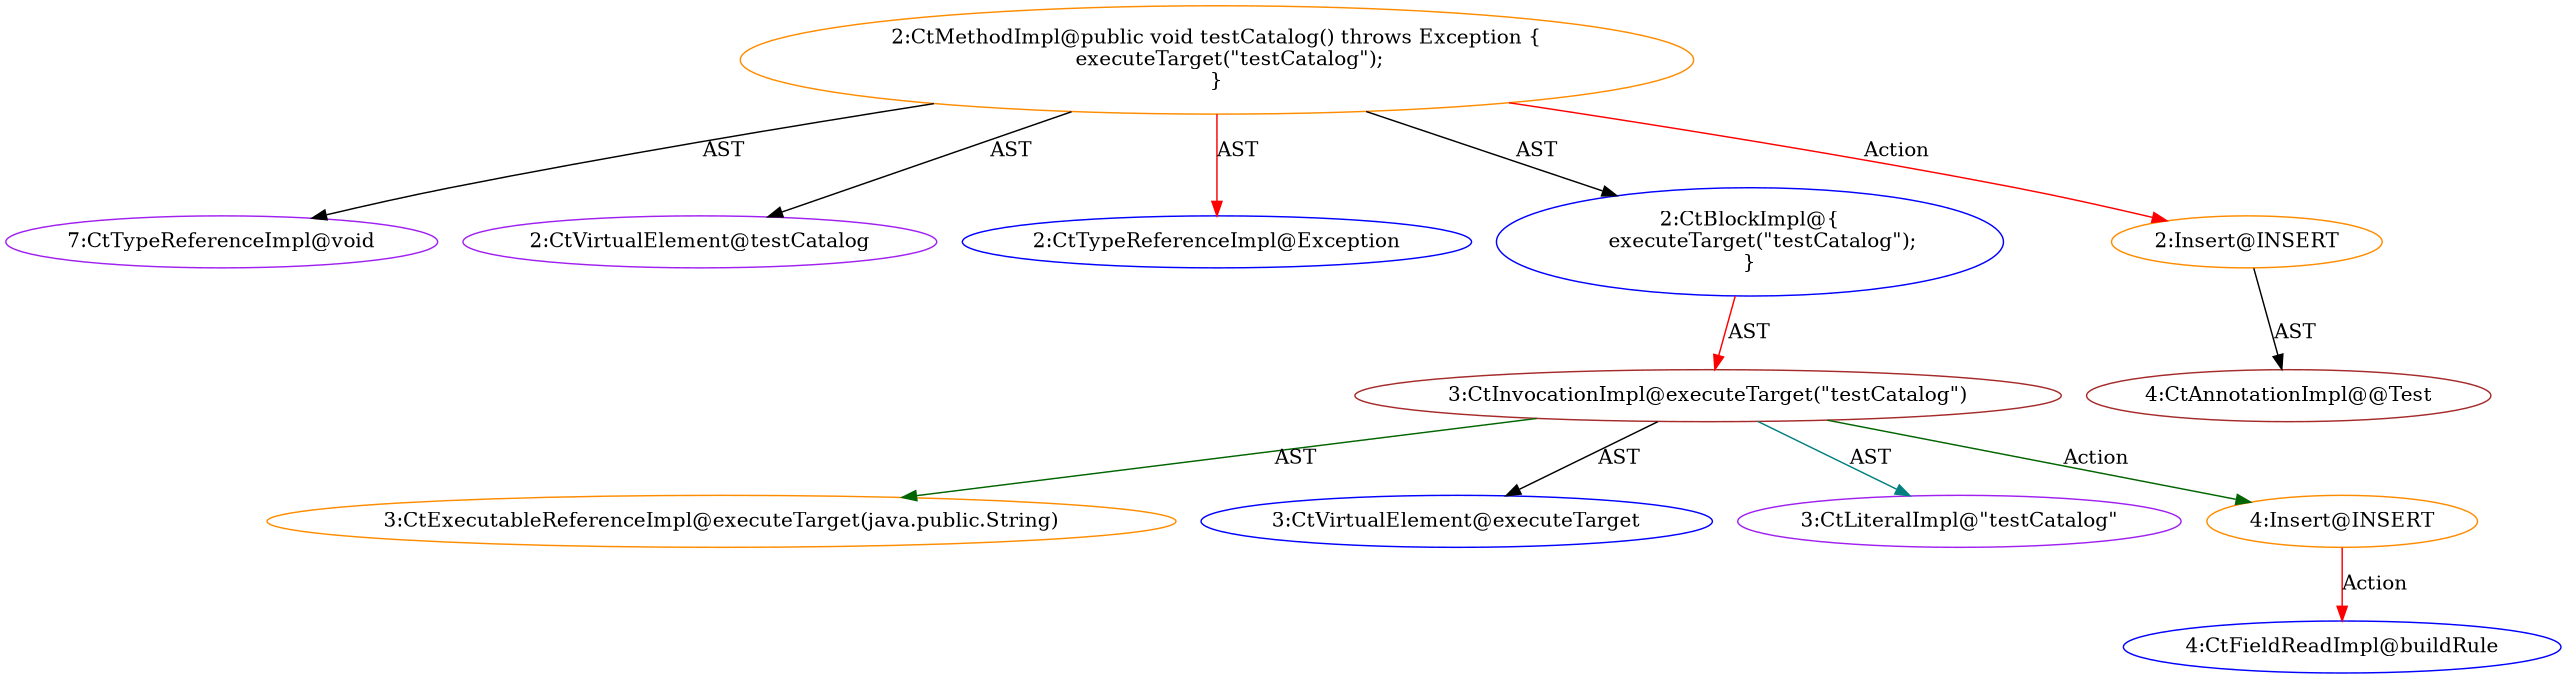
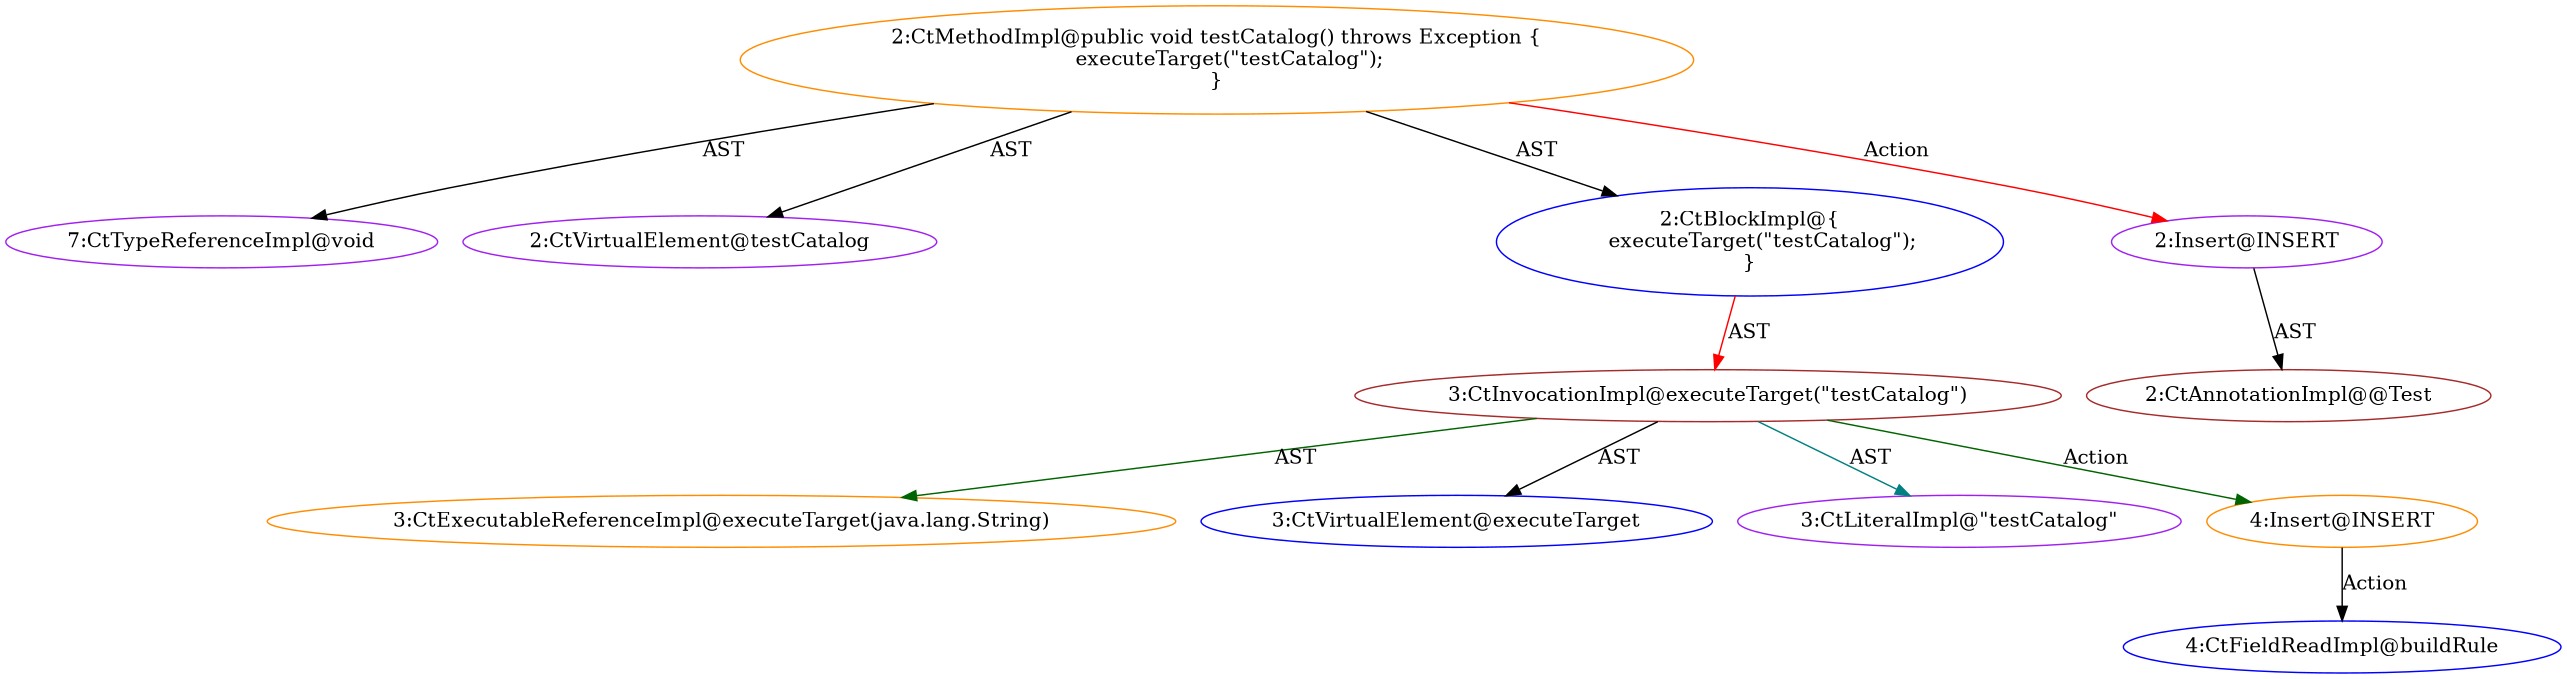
node "2:CtTypeReferenceImpl@Exception": removed
node "2:Insert@INSERT": color darkorange -> purple
node "4:CtAnnotationImpl@@Test": label "4:CtAnnotationImpl@@Test" -> "2:CtAnnotationImpl@@Test"
node "3:CtExecutableReferenceImpl@executeTarget(java.public.String)": label "3:CtExecutableReferenceImpl@executeTarget(java.public.String)" -> "3:CtExecutableReferenceImpl@executeTarget(java.lang.String)"
edge "4:Insert@INSERT" -> "4:CtFieldReadImpl@buildRule": color red -> black
